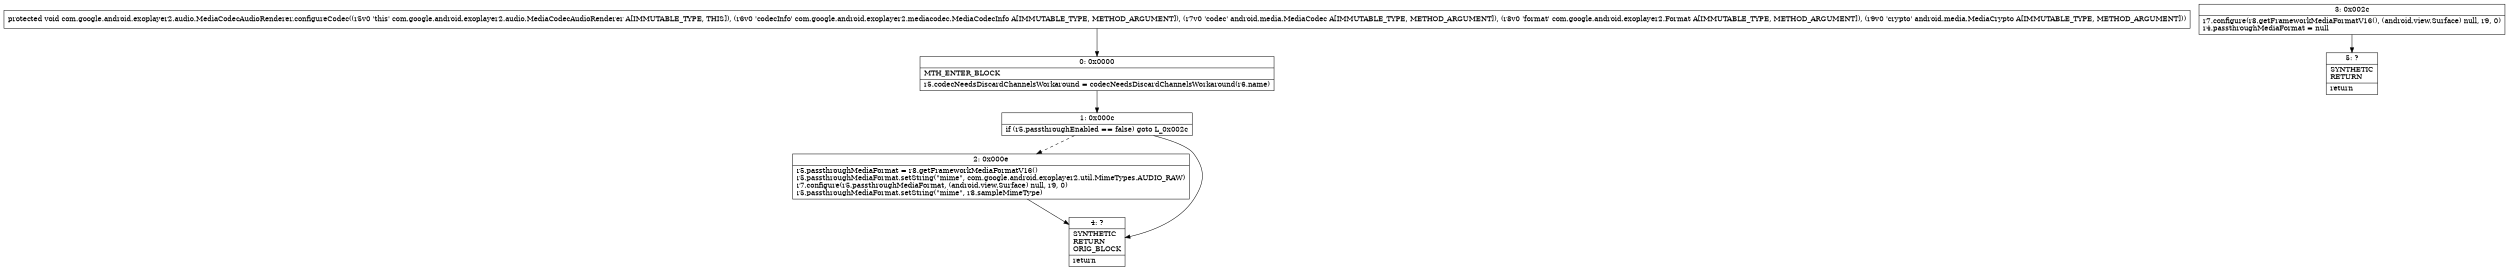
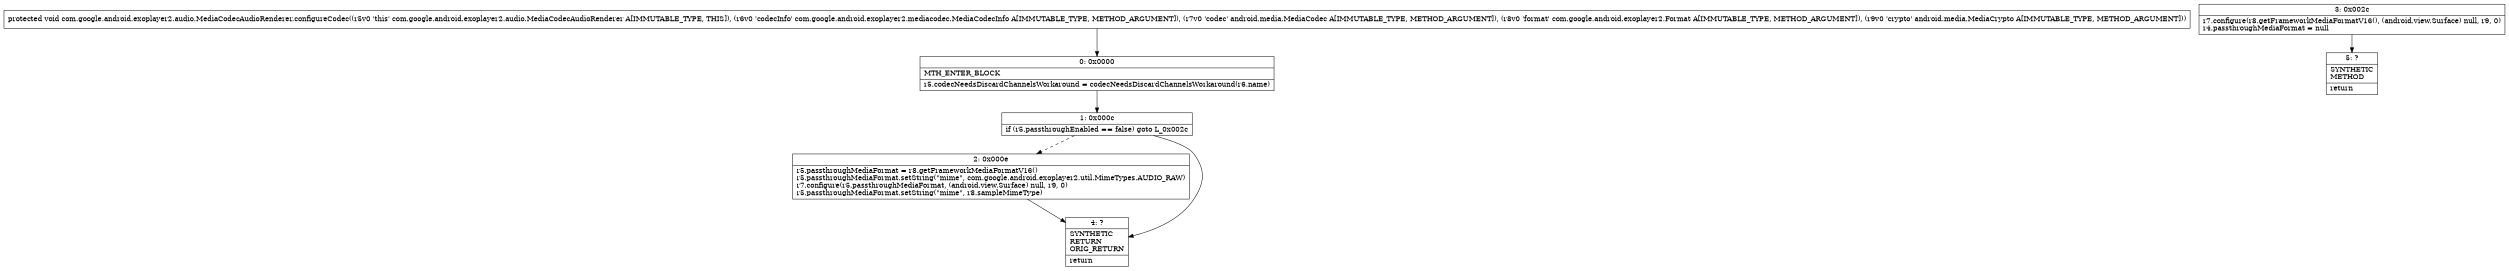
node "5: ?": text "RETURN" -> "METHOD"
node "4: ?": text "ORIG_BLOCK" -> "ORIG_RETURN"
